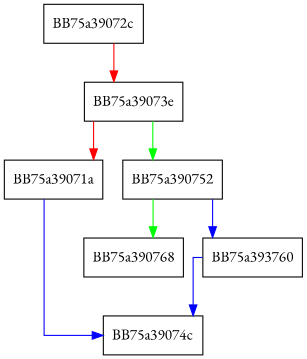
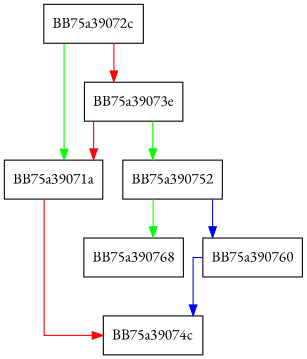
edge "BB75a39072c" -> "BB75a39071a": added
node "BB75a393760": label "BB75a393760" -> "BB75a390760"
edge "BB75a39071a" -> "BB75a39074c": color blue -> red
